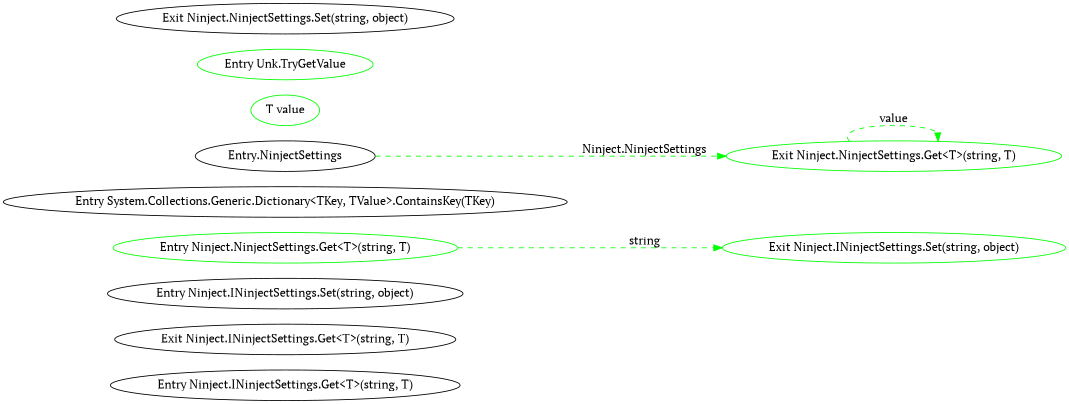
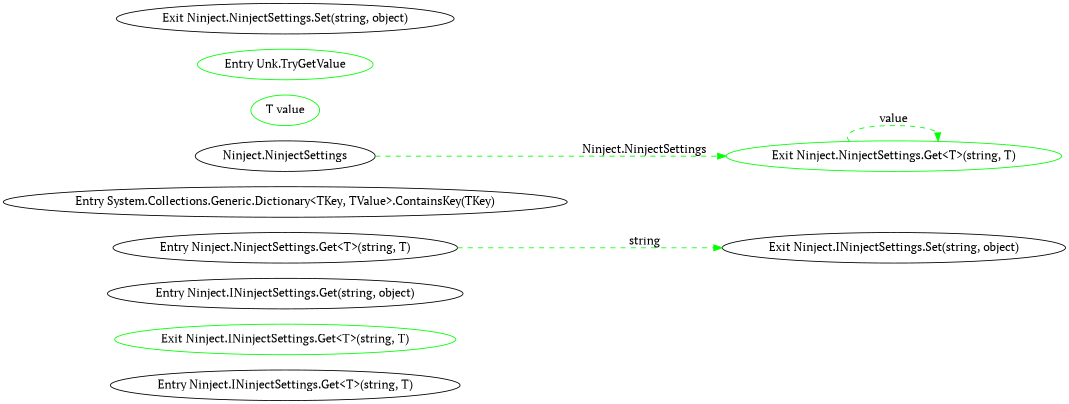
node "Entry.NinjectSettings": label "Entry.NinjectSettings" -> "Ninject.NinjectSettings"
node "Entry Ninject.NinjectSettings.Get<T>(string, T)": color green -> black
node "Exit Ninject.INinjectSettings.Set(string, object)": color green -> black
node "Entry Ninject.INinjectSettings.Set(string, object)": label "Entry Ninject.INinjectSettings.Set(string, object)" -> "Entry Ninject.INinjectSettings.Get(string, object)"
node "Exit Ninject.INinjectSettings.Get<T>(string, T)": color black -> green
